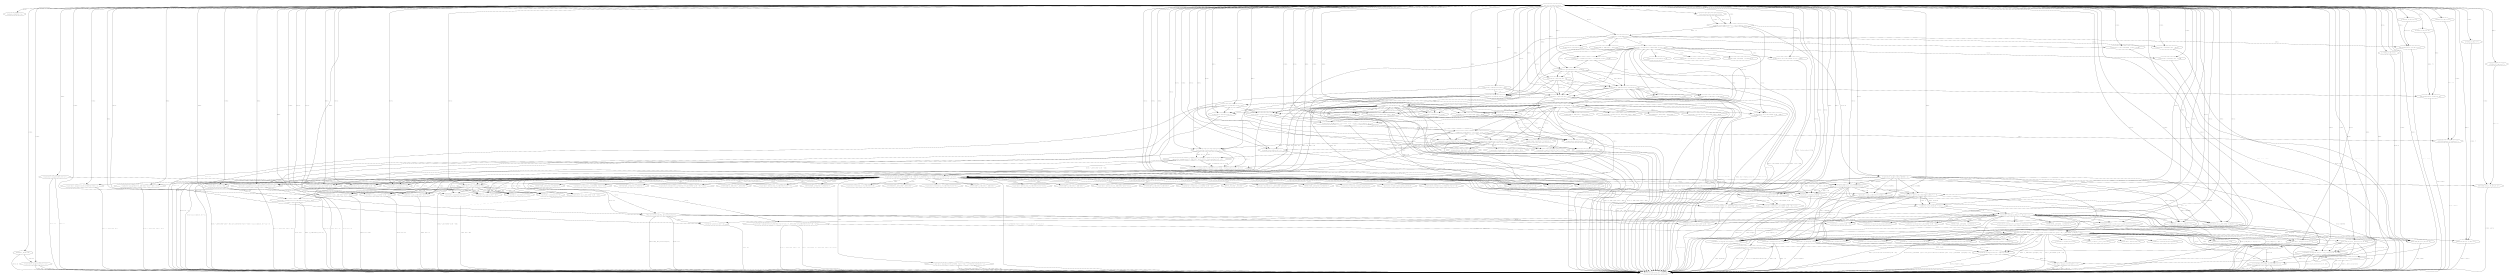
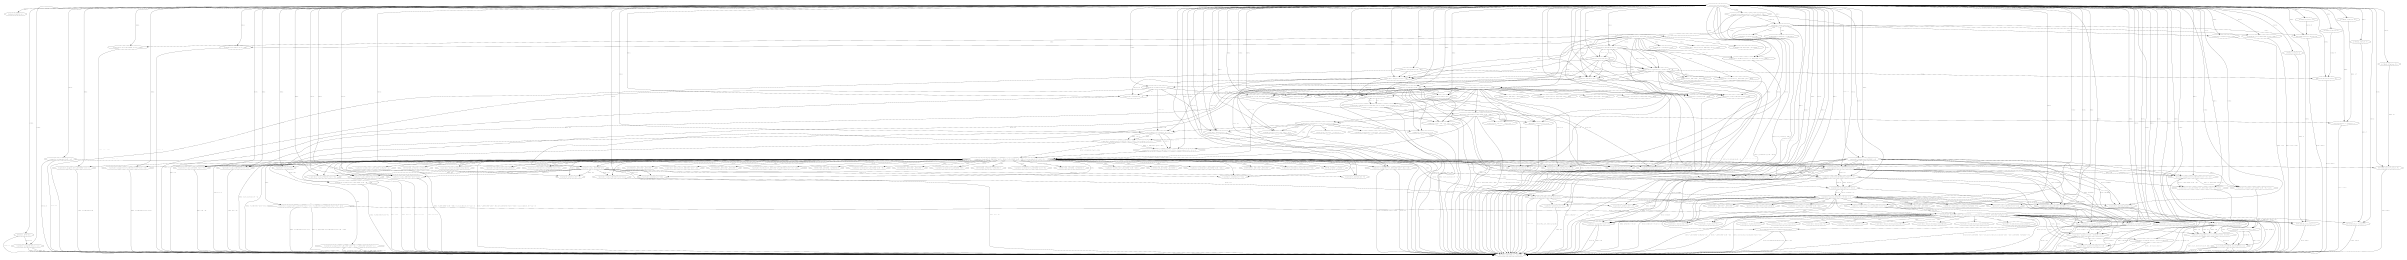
node "(Curl_ccalloc,Curl_ccalloc(1, 336))": removed
edge "(<operator>.assignment,v12 = *(_DWORD *)(*v15 + 1576))" -> "(<operator>.greaterThan,v12 > 65464)": reversed
